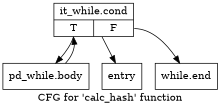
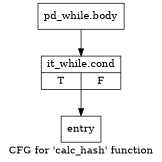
edge "it_while.cond" -> "pd_while.body": removed
node "while.end": removed
